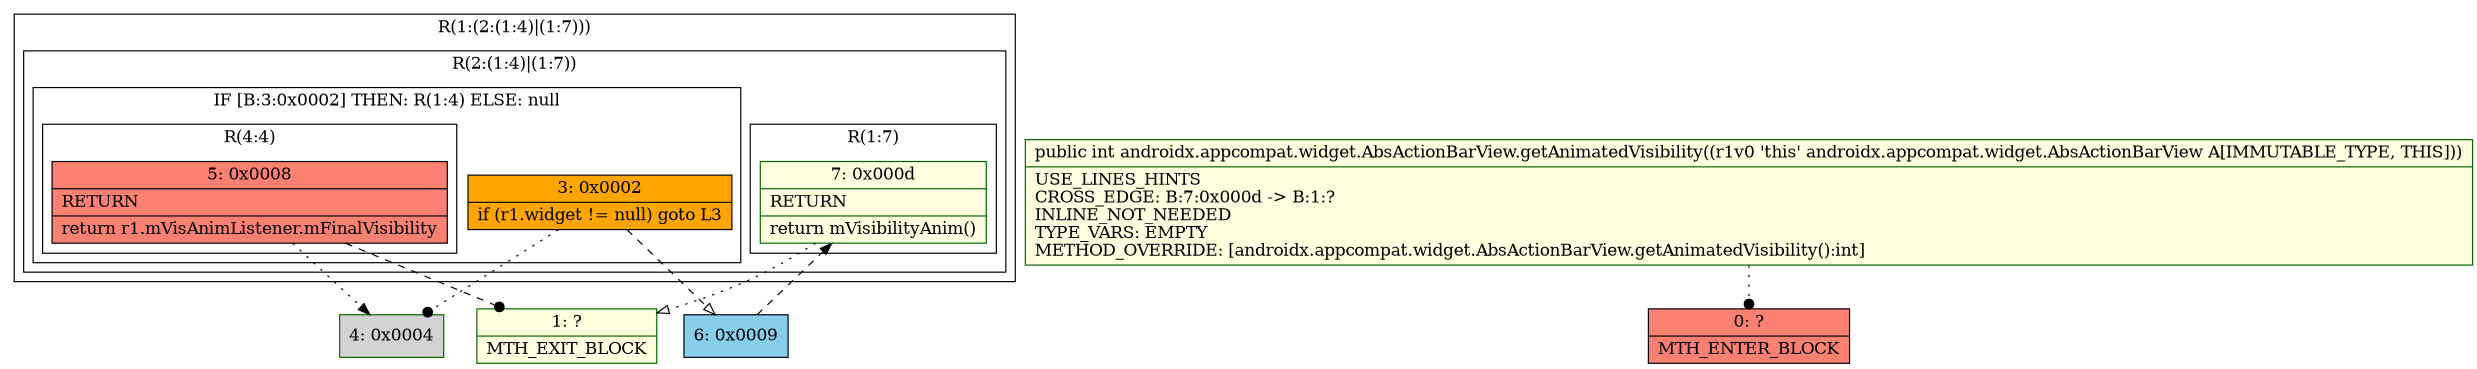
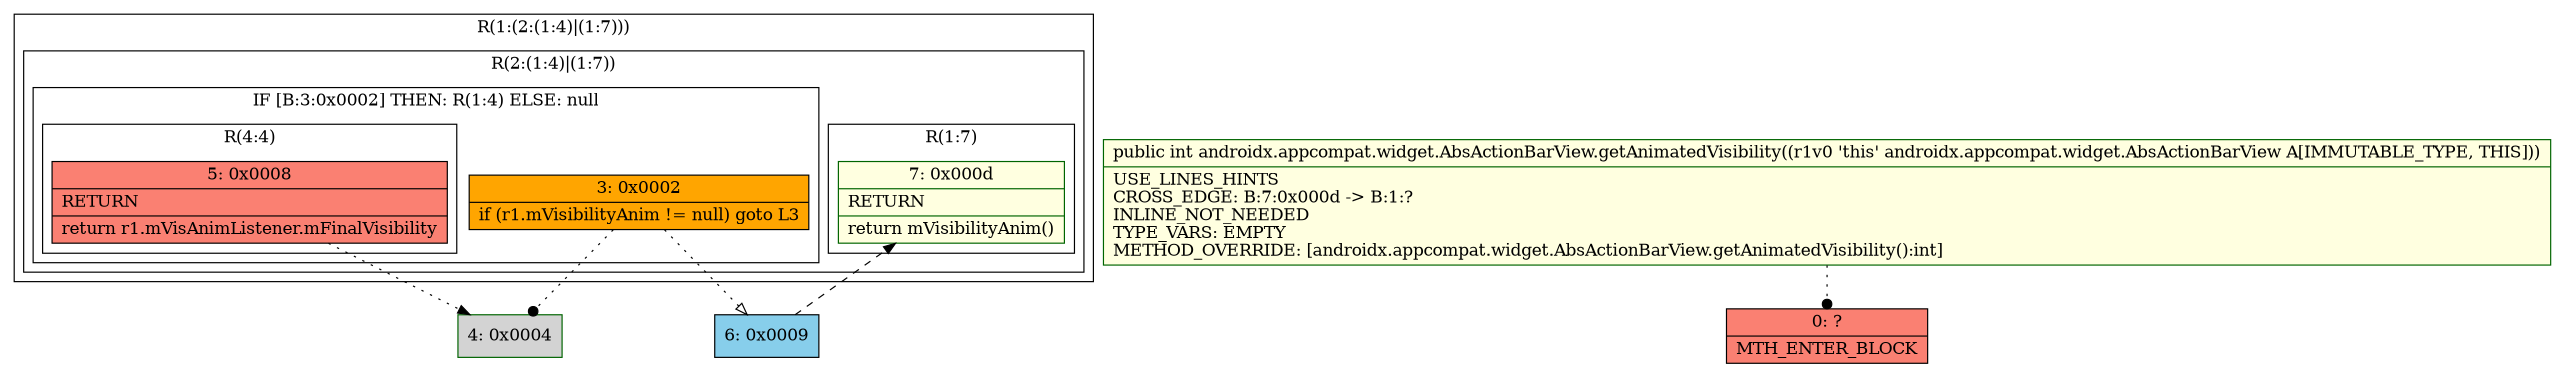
node "3: 0x0002": text "if (r1.widget != null) goto L3" -> "if (r1.mVisibilityAnim != null) goto L3"
edge "3: 0x0002" -> "6: 0x0009": style dashed -> dotted
node "1: ?": removed
